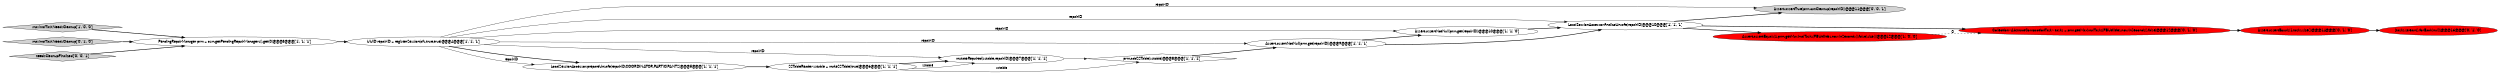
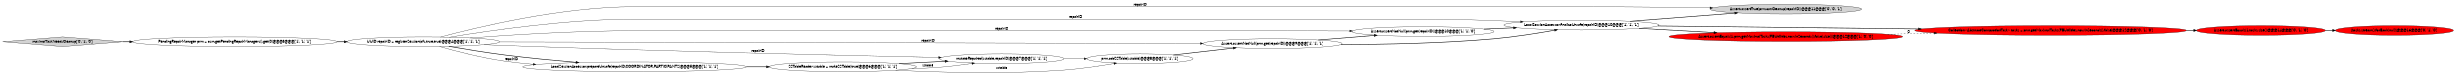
node "maximalTaskNeedsCleanup['1', '0', '0']": removed
node "needsCleanupFinalized['0', '0', '1']": removed
node "prm.addSSTable(sstable)@@@8@@@['1', '1', '1']": shape diamond -> ellipse
